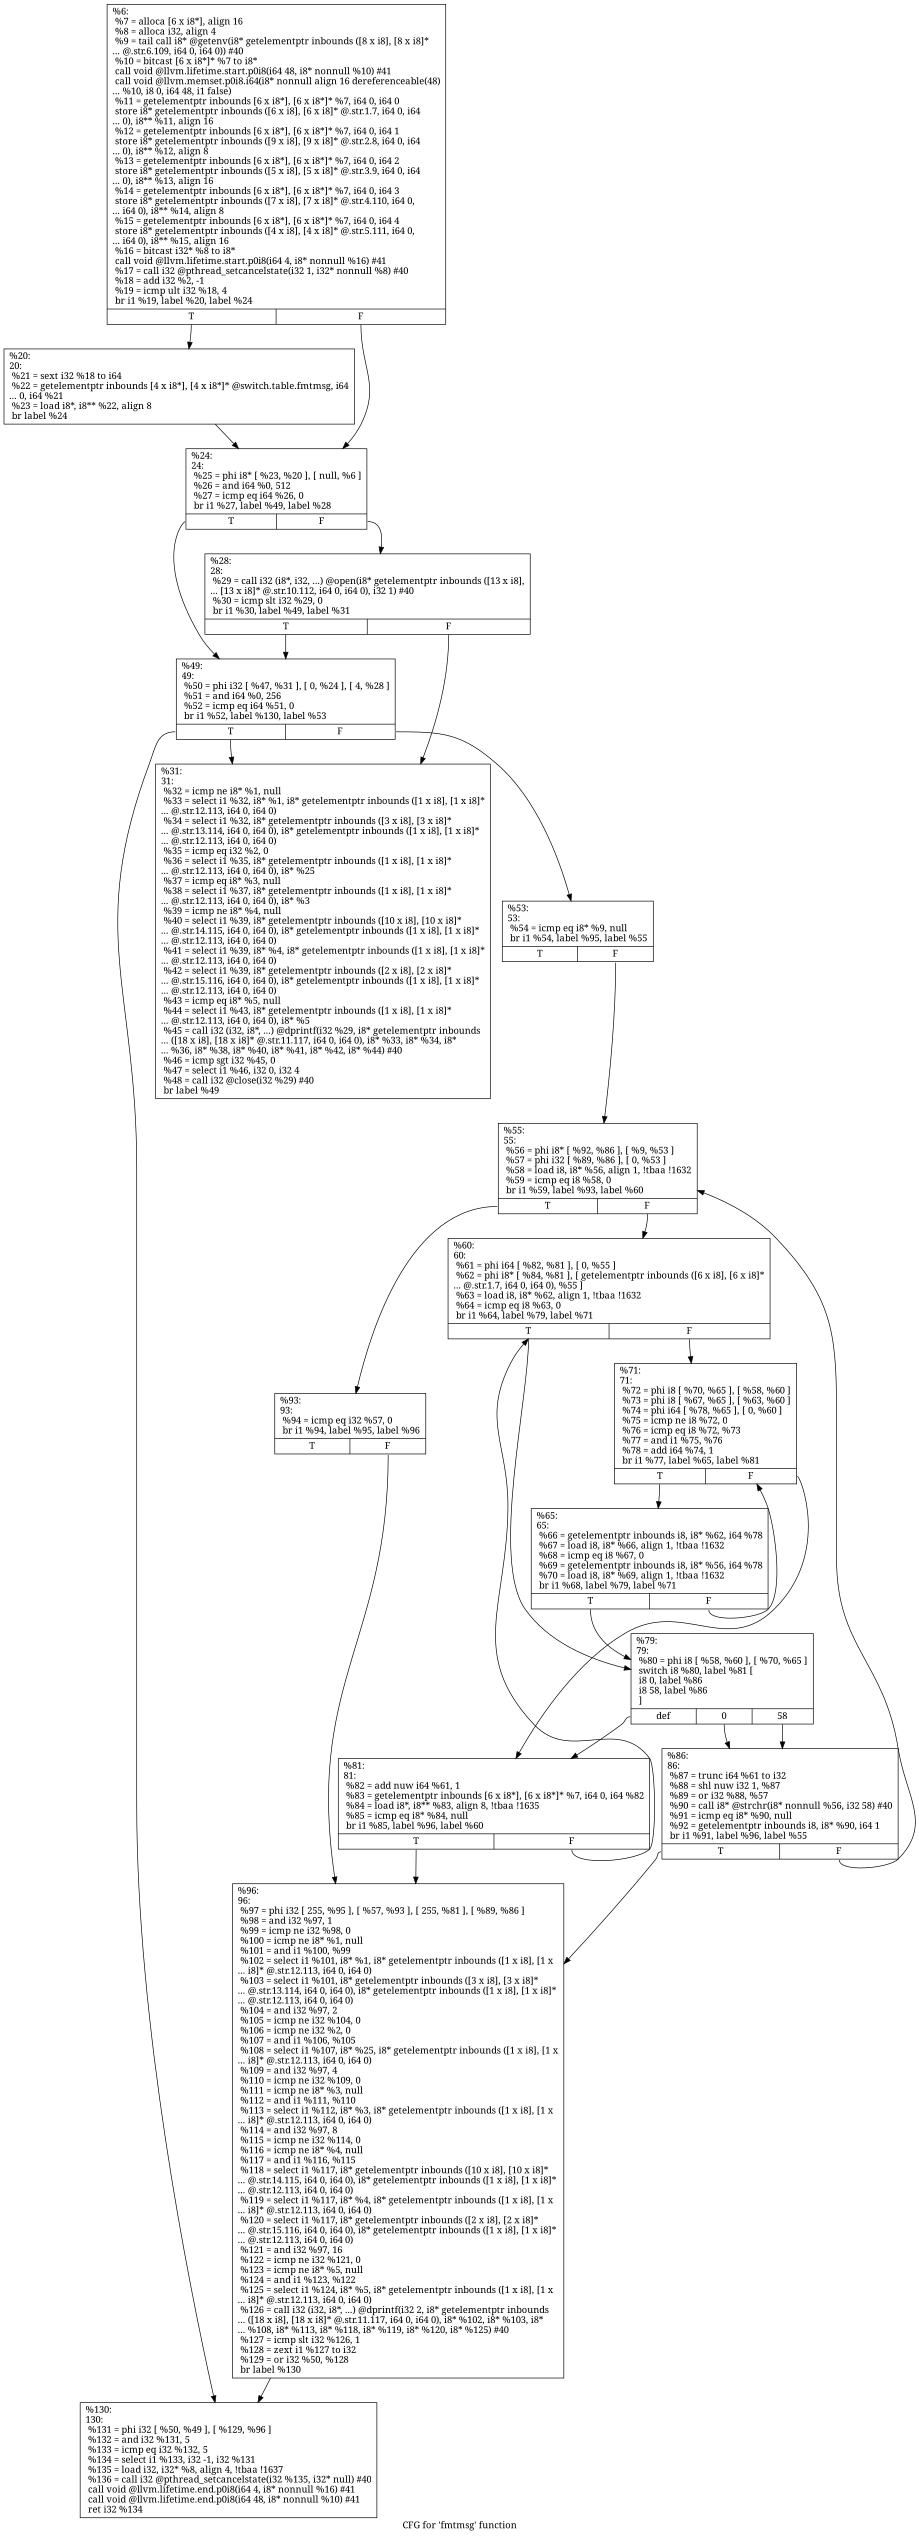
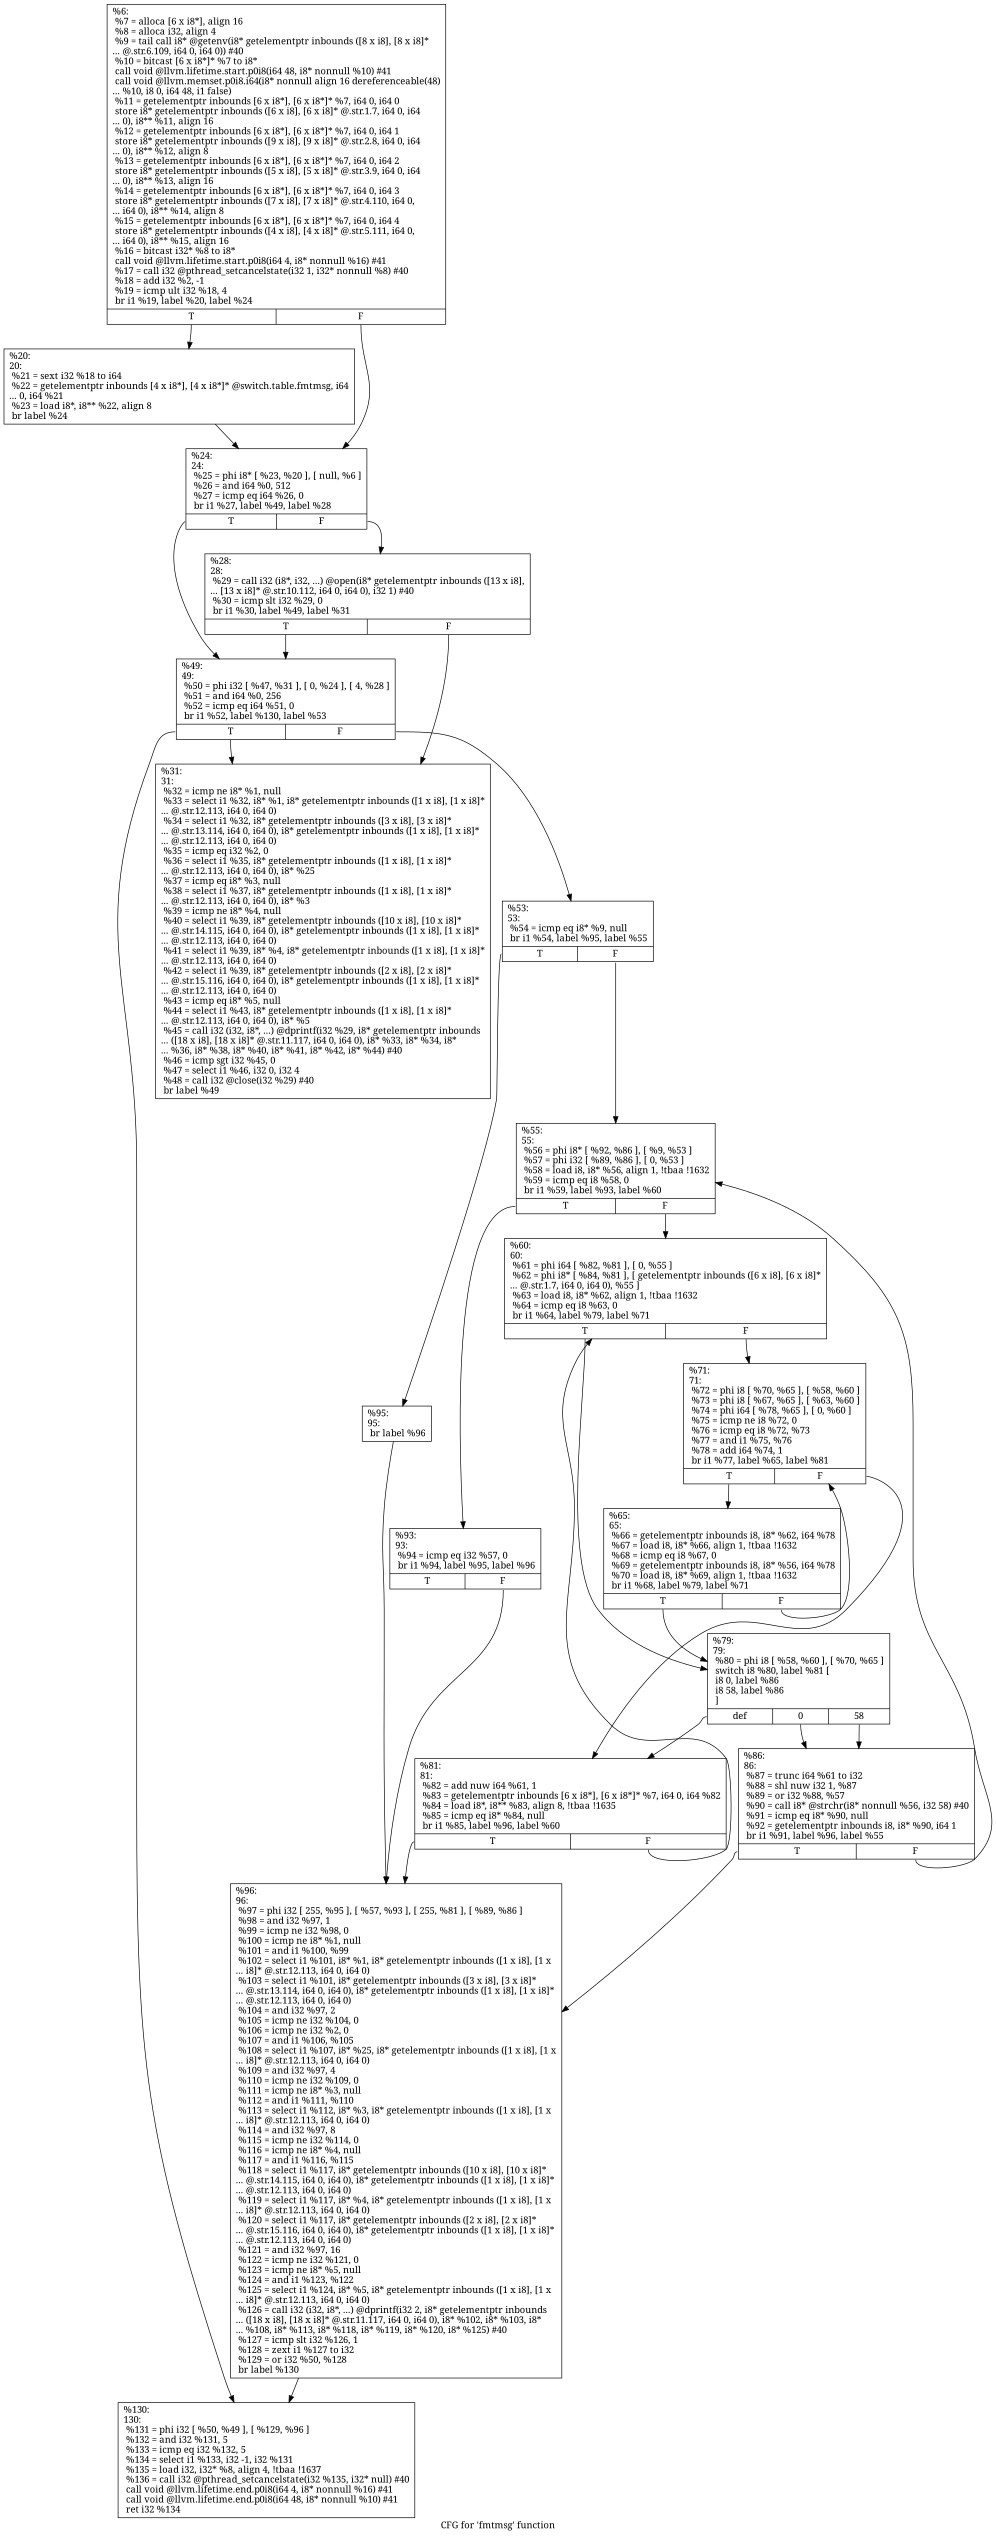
node "%95:": added
